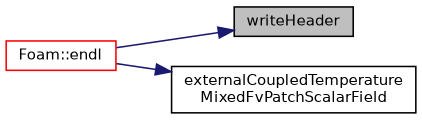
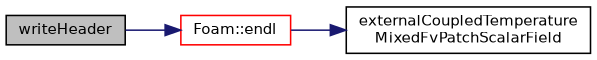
edge "Foam::endl" -> "writeHeader": reversed
